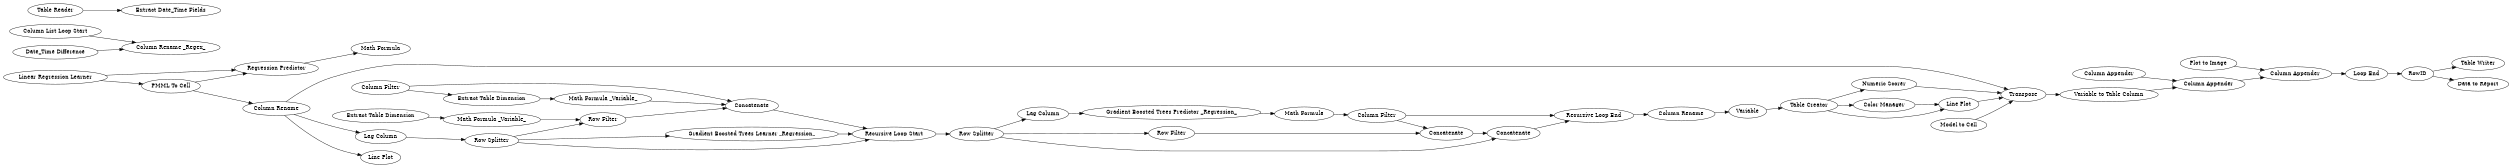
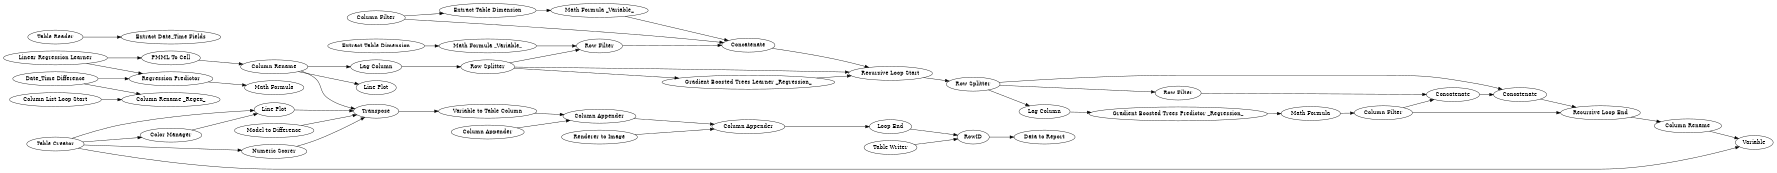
node "Plot to Image": label "Plot to Image" -> "Renderer to Image"
edge "RowID" -> "Table Writer": reversed
edge "PMML To Cell" -> "Regression Predictor": now "Date_Time Difference" -> "Regression Predictor"
edge "Variable" -> "Table Creator": reversed
node "Model to Cell": label "Model to Cell" -> "Model to Difference"
